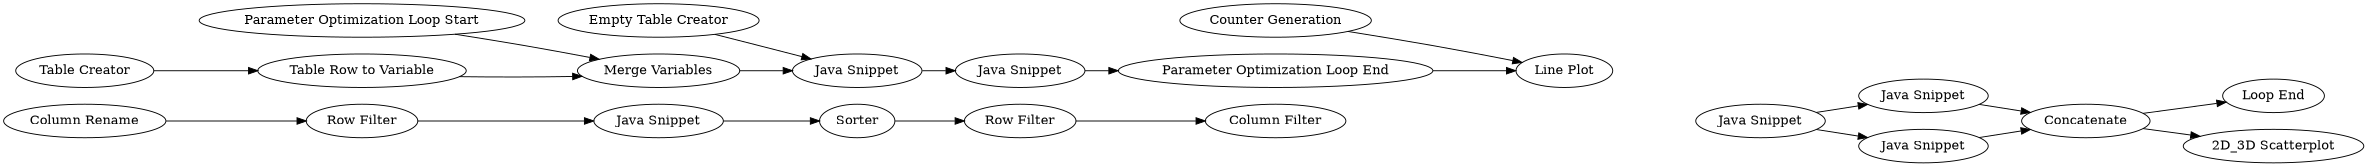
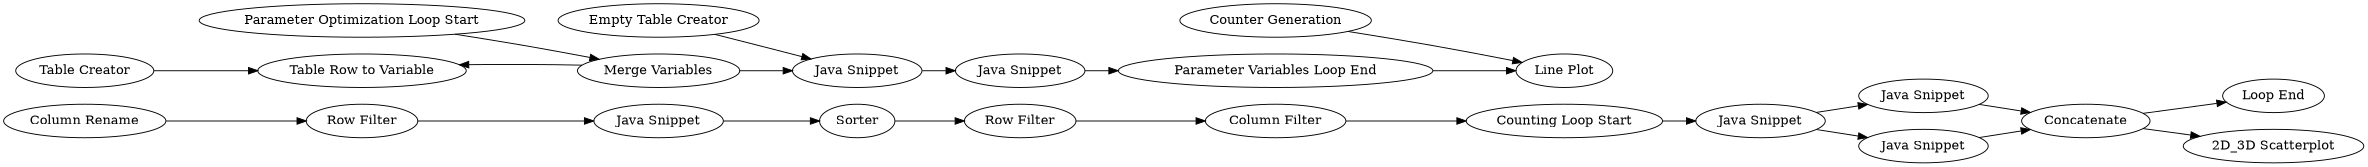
node "Parameter Optimization Loop End": label "Parameter Optimization Loop End" -> "Parameter Variables Loop End"
edge "Table Row to Variable" -> "Merge Variables": reversed
node "Counting Loop Start": added
